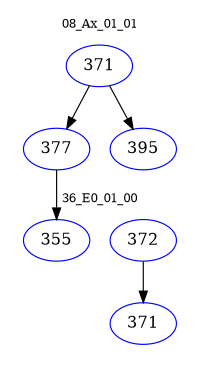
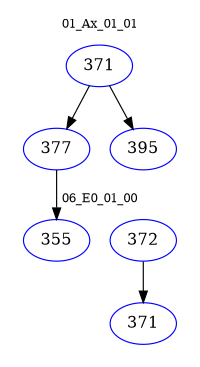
cluster "08_Ax_01_01": label "08_Ax_01_01" -> "01_Ax_01_01"
cluster "36_E0_01_00": label "36_E0_01_00" -> "06_E0_01_00"
